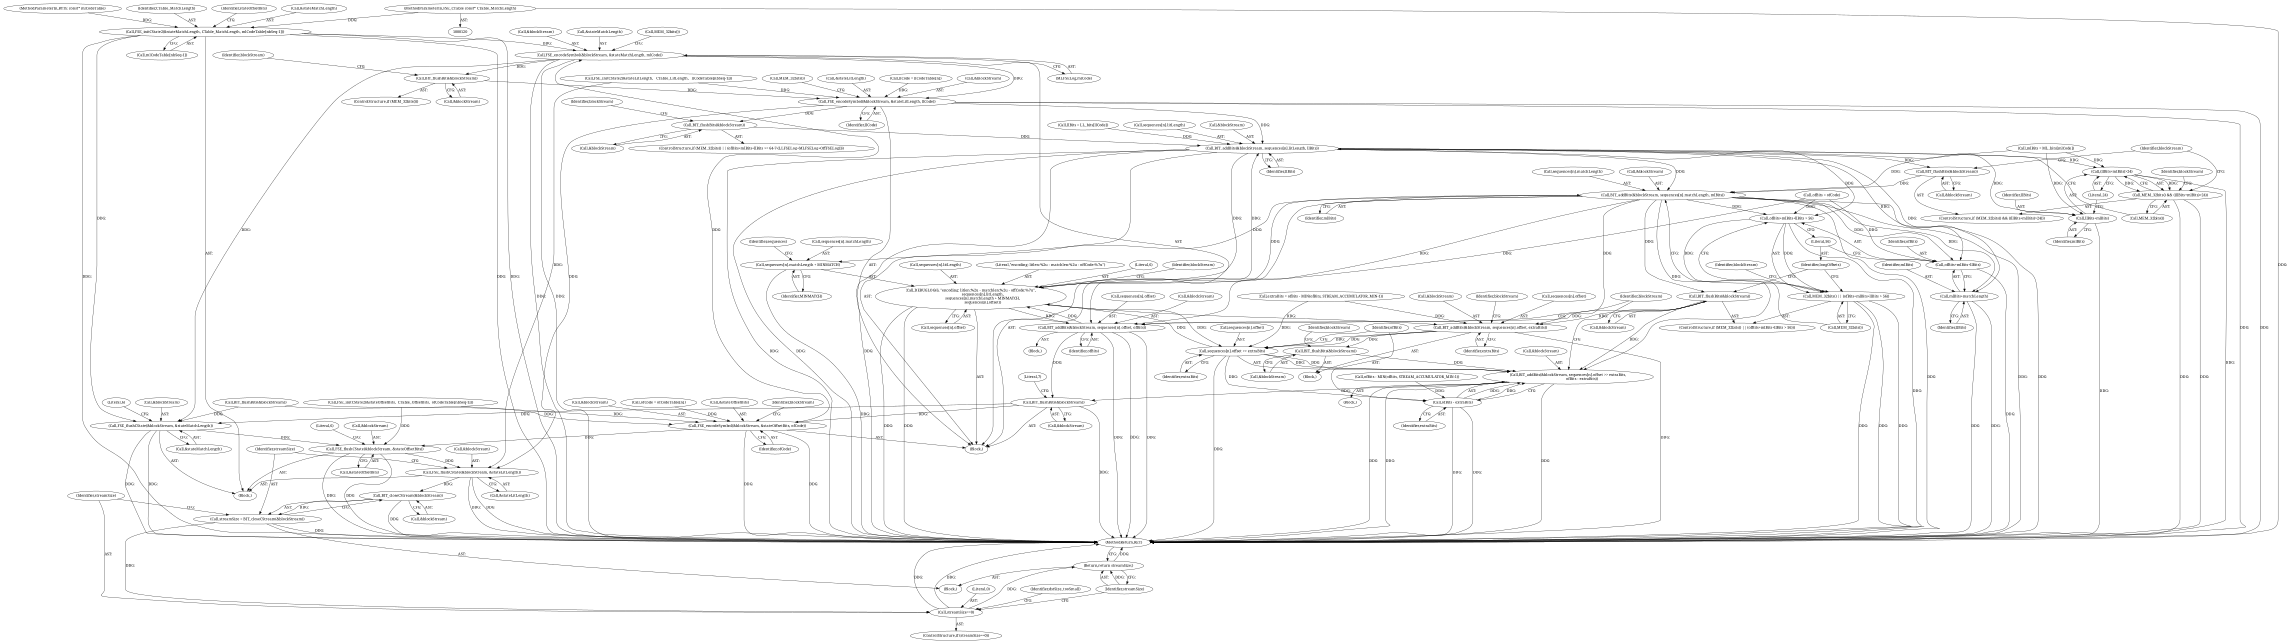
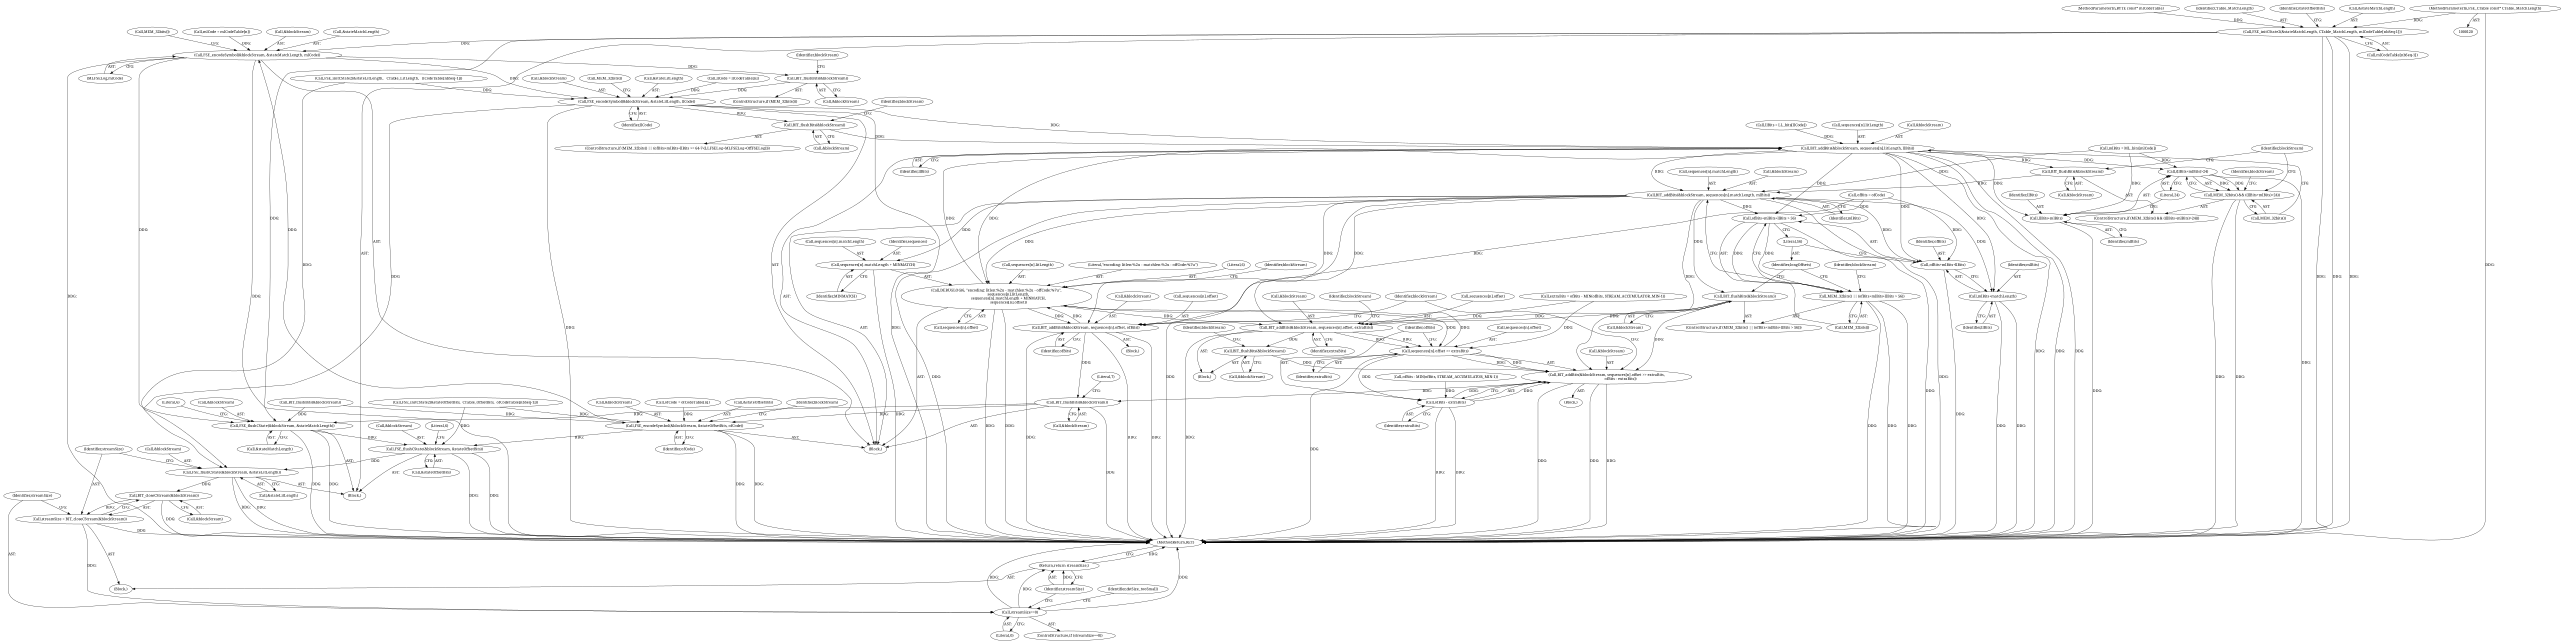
node "(Call,mlCode = mlCodeTable[n])": added
edge "(Identifier,sequences)" -> "(Call,sequences[n].matchLength + MINMATCH)": label "CFG: " -> "AST: "
edge "(Call,streamSize==0)" -> "(Literal,0)": added, label "CFG:"
